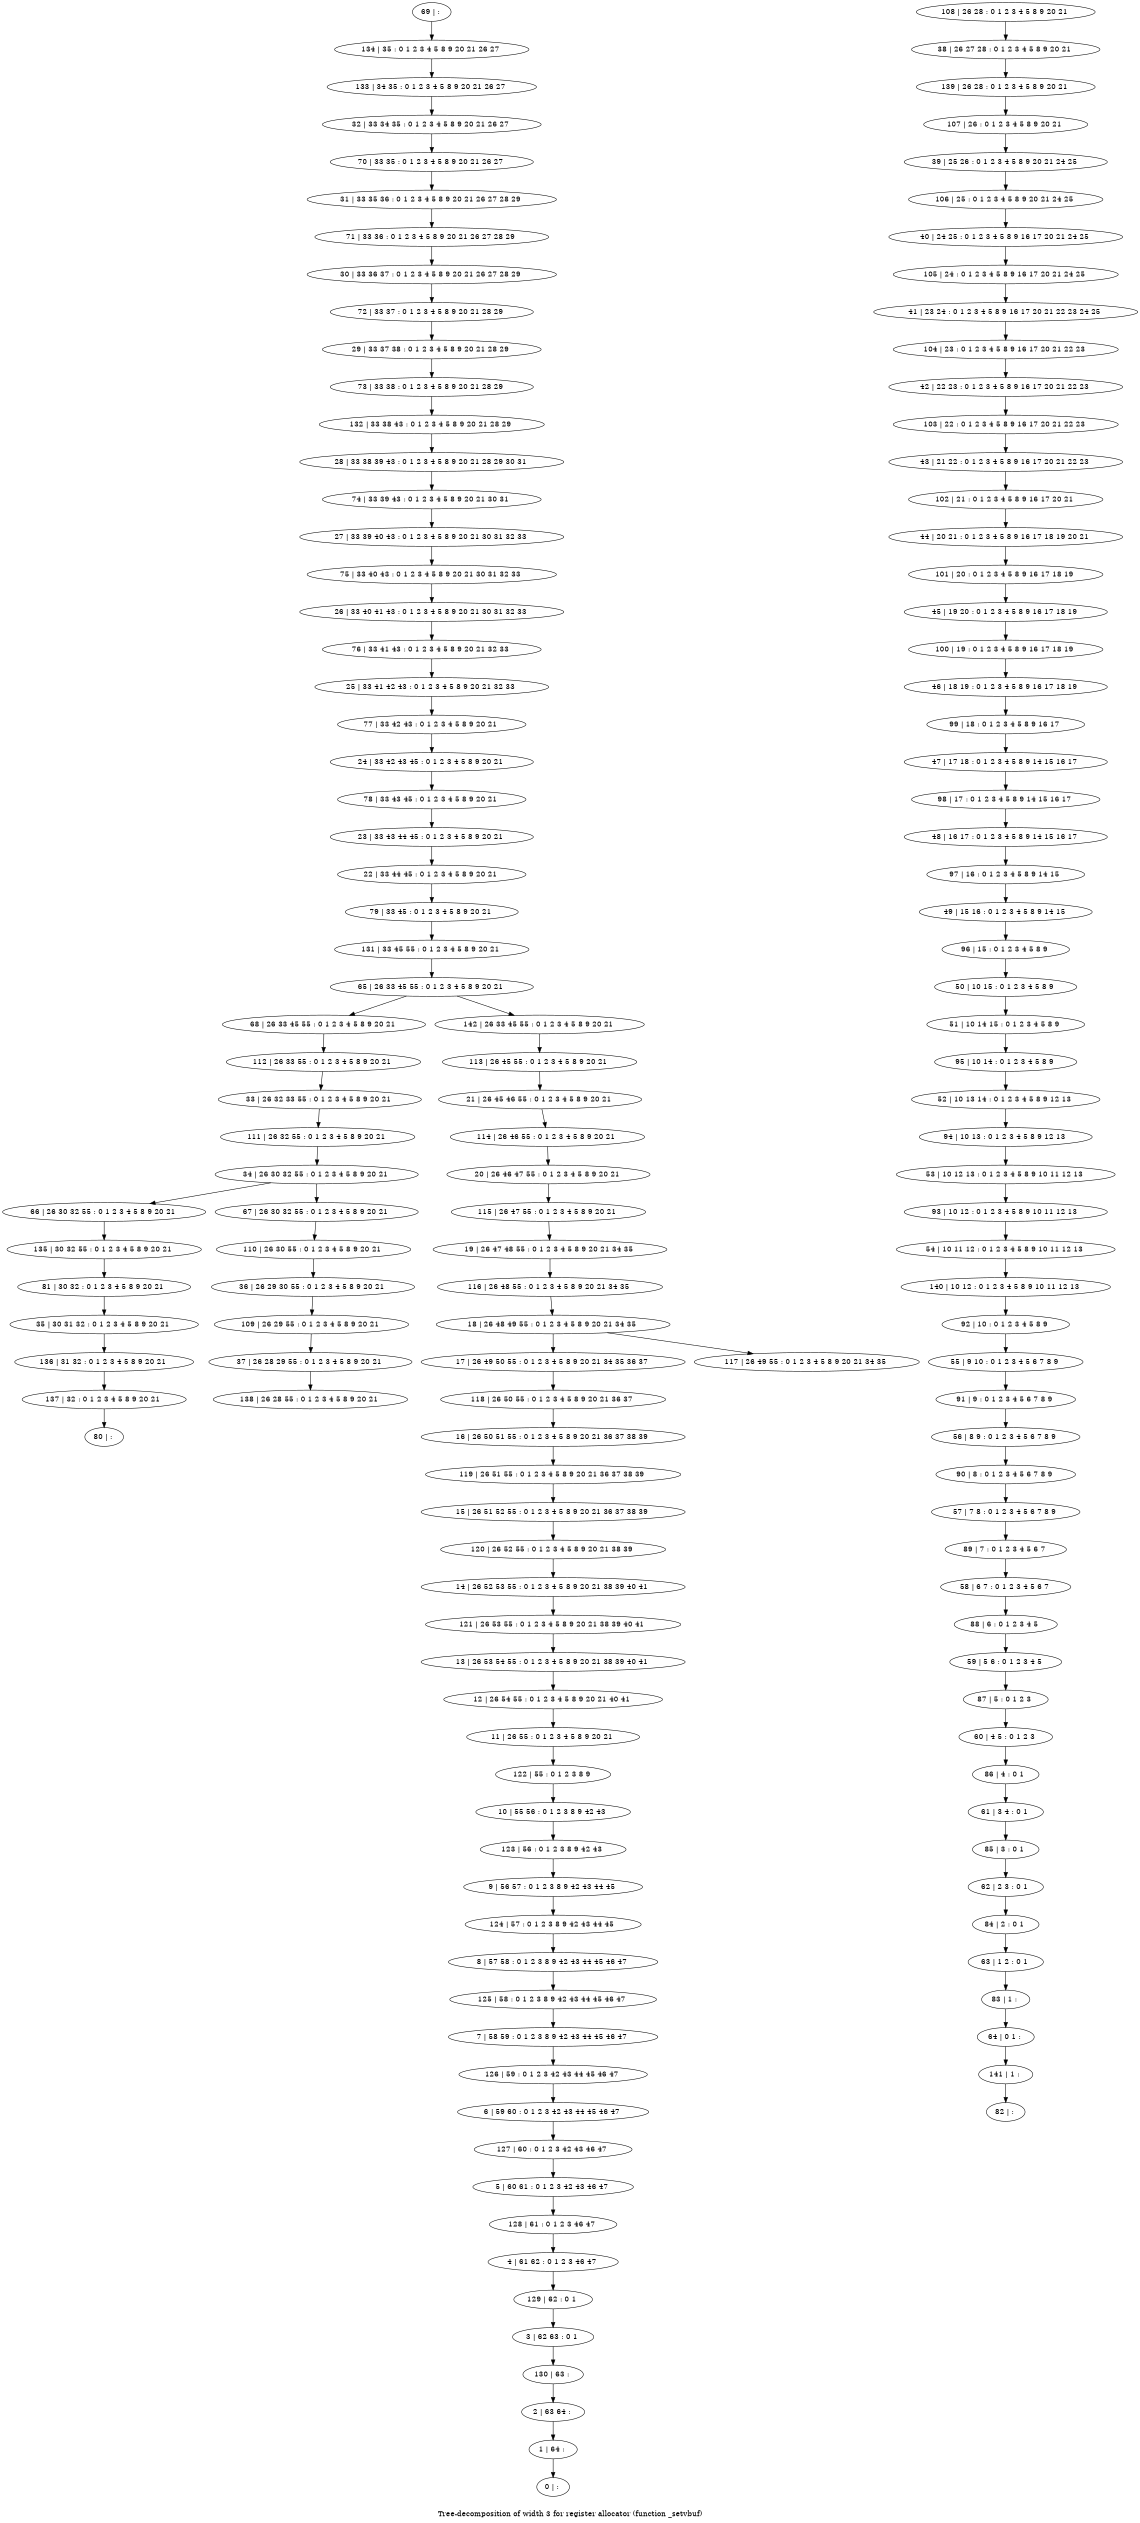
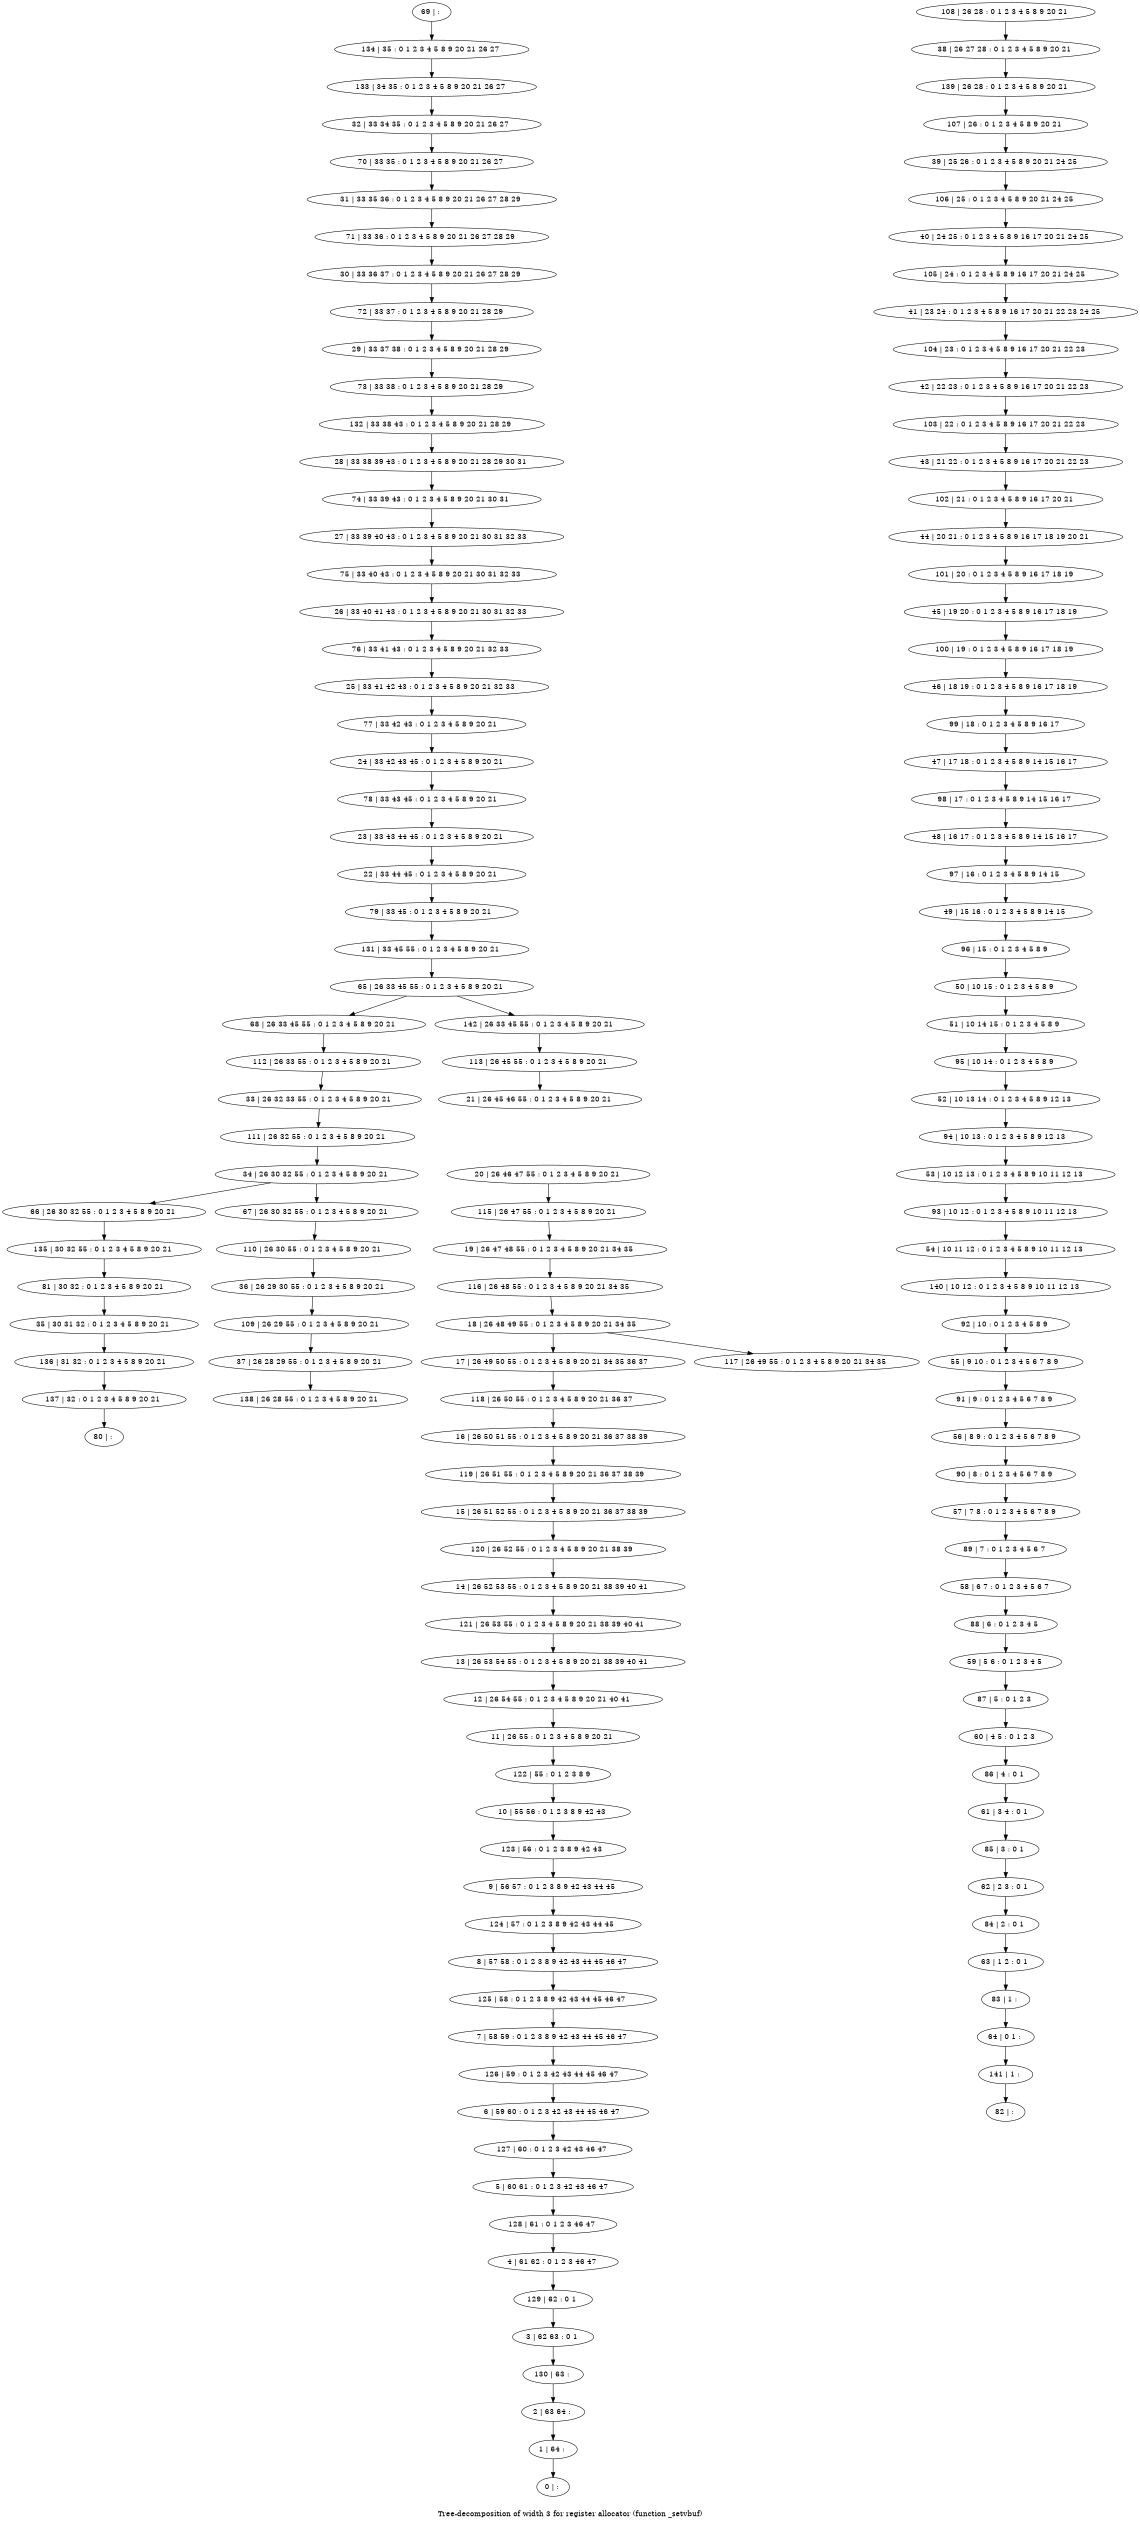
node "114 | 26 46 55 : 0 1 2 3 4 5 8 9 20 21": removed
